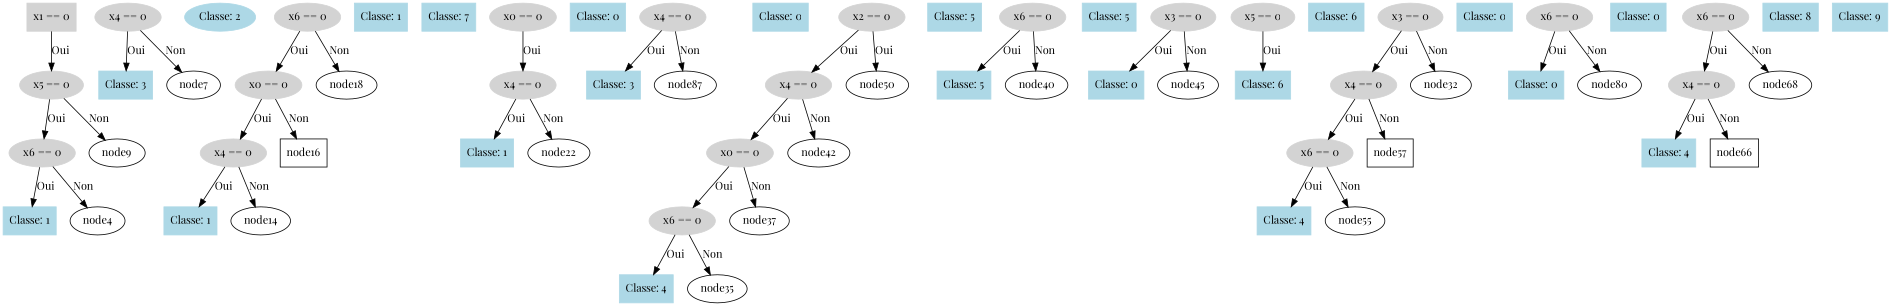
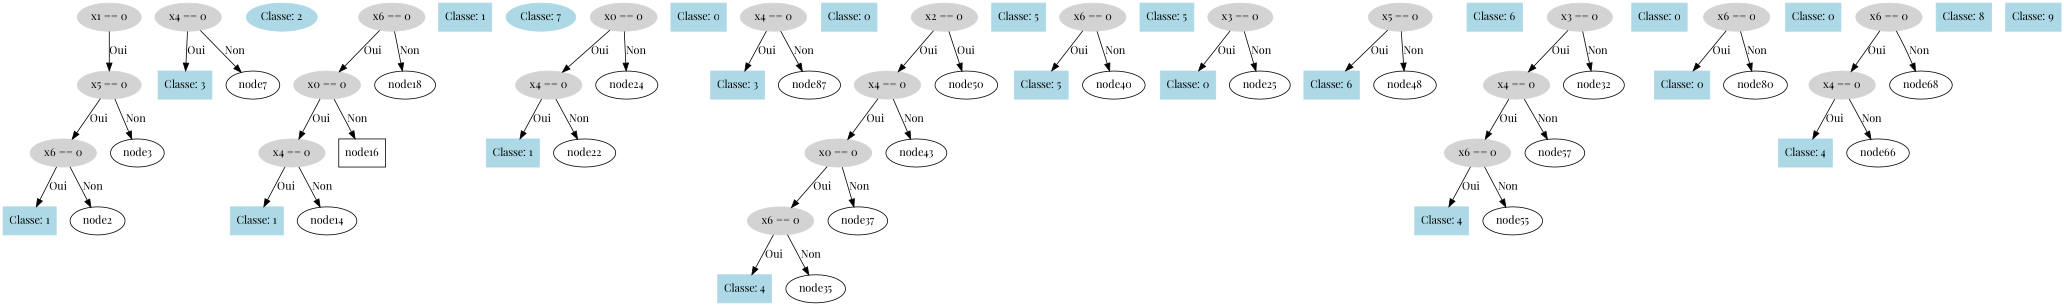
node "x1 == 0": shape box -> ellipse
node "Classe: 7": shape box -> ellipse
node "node24": added
node "node45": label "node45" -> "node25"
node "node48": added
node "node9": label "node9" -> "node3"
node "node42": label "node42" -> "node43"
node "node57": shape box -> ellipse
node "node66": shape box -> ellipse
node "node4": label "node4" -> "node2"
